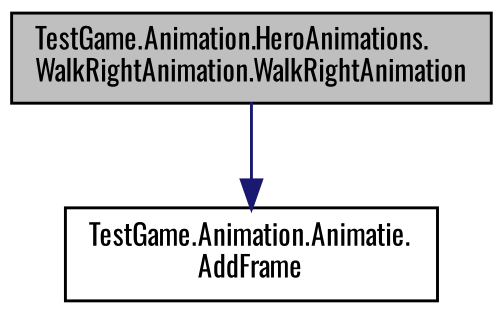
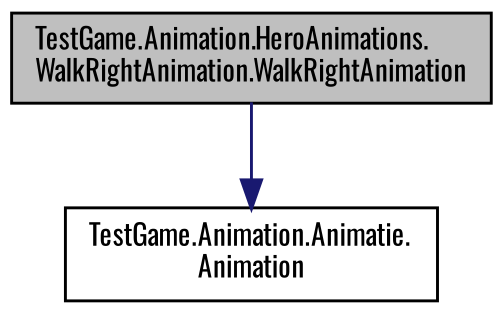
node "TestGame.Animation.Animatie. AddFrame": label "TestGame.Animation.Animatie. AddFrame" -> "TestGame.Animation.Animatie. Animation"
